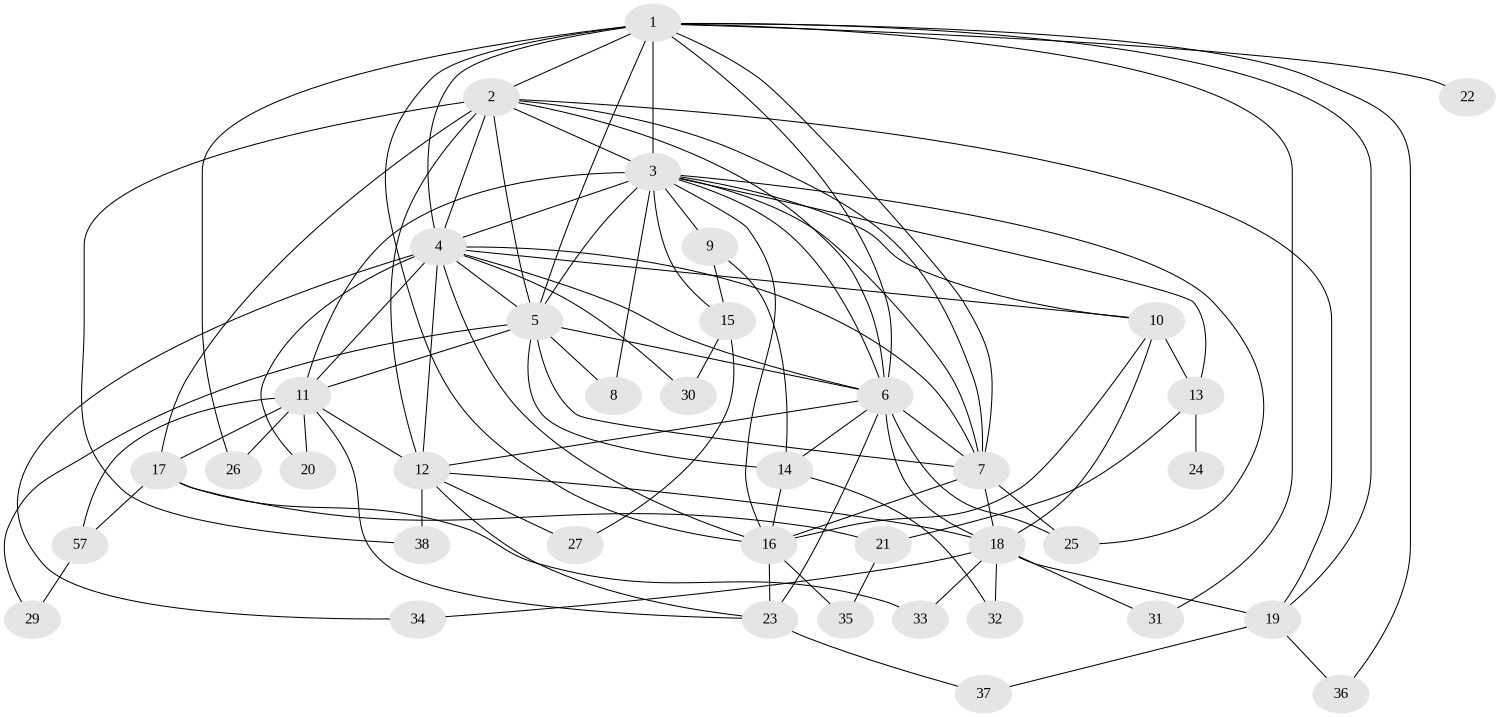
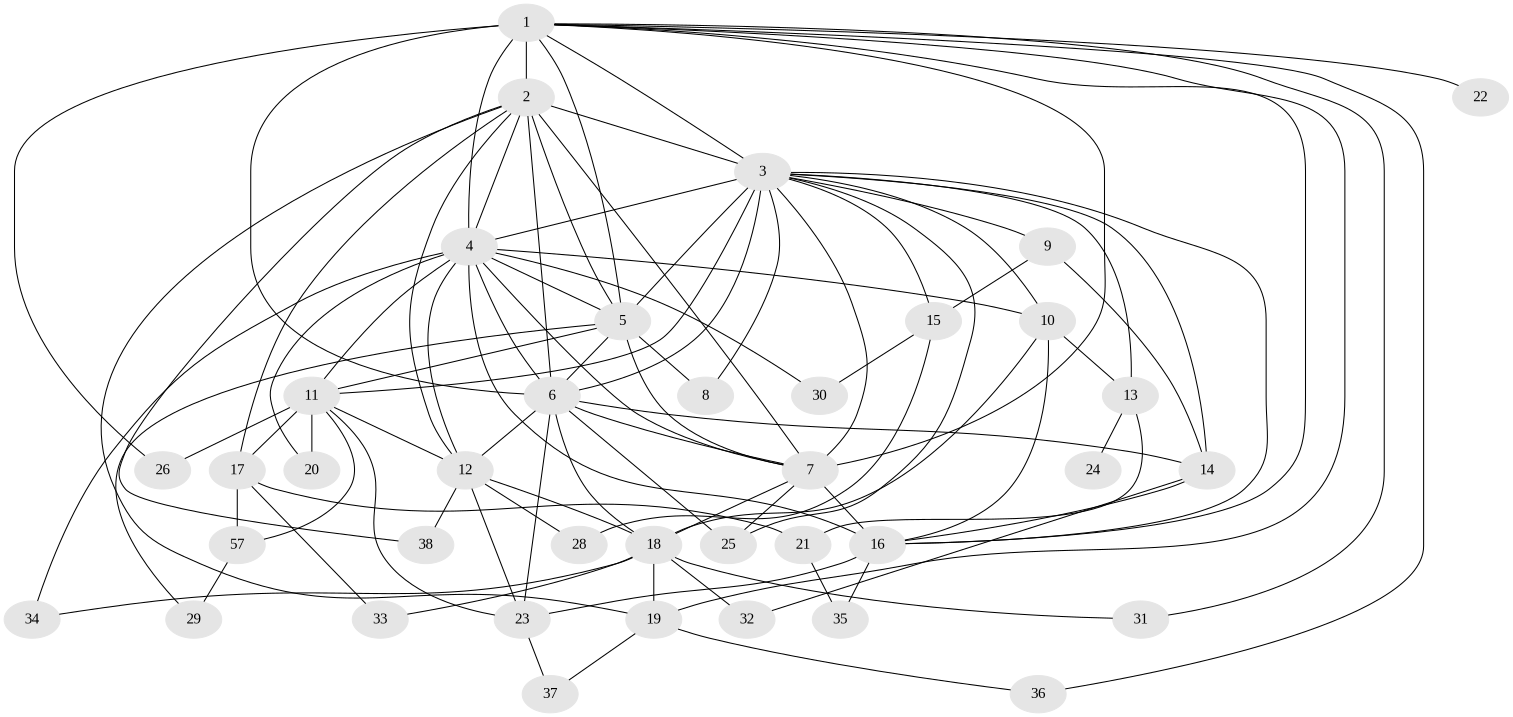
edge "5" -- "14": now "3" -- "14"
node "27": label "27" -> "28"
